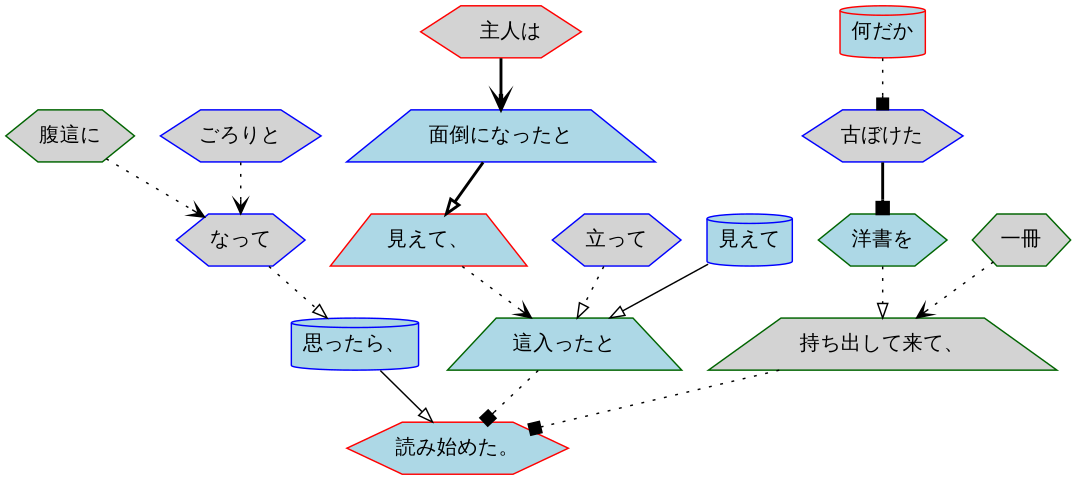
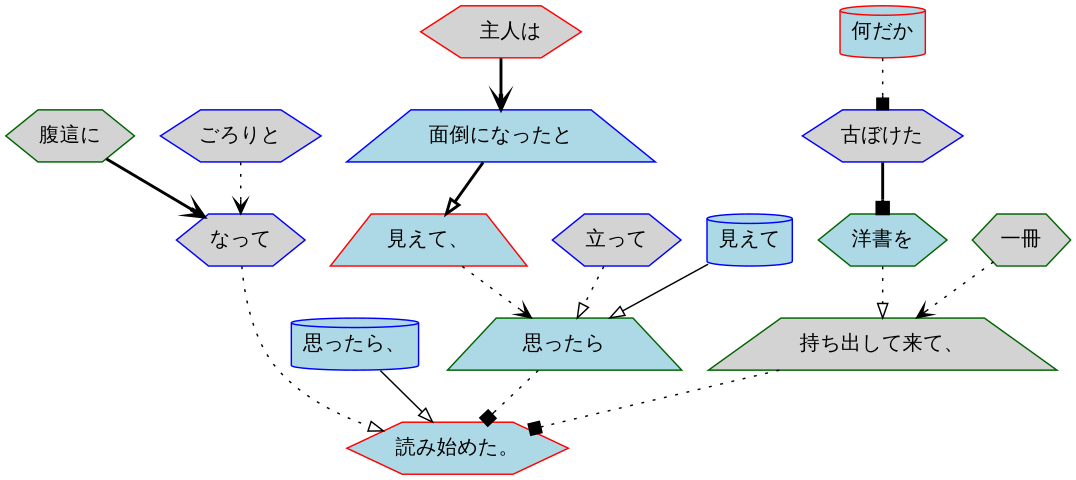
edge "腹這に" -> "なって": style dotted -> bold
edge "なって" -> "思ったら、": now "なって" -> "読み始めた。"
node "這入ったと": label "這入ったと" -> "思ったら"
